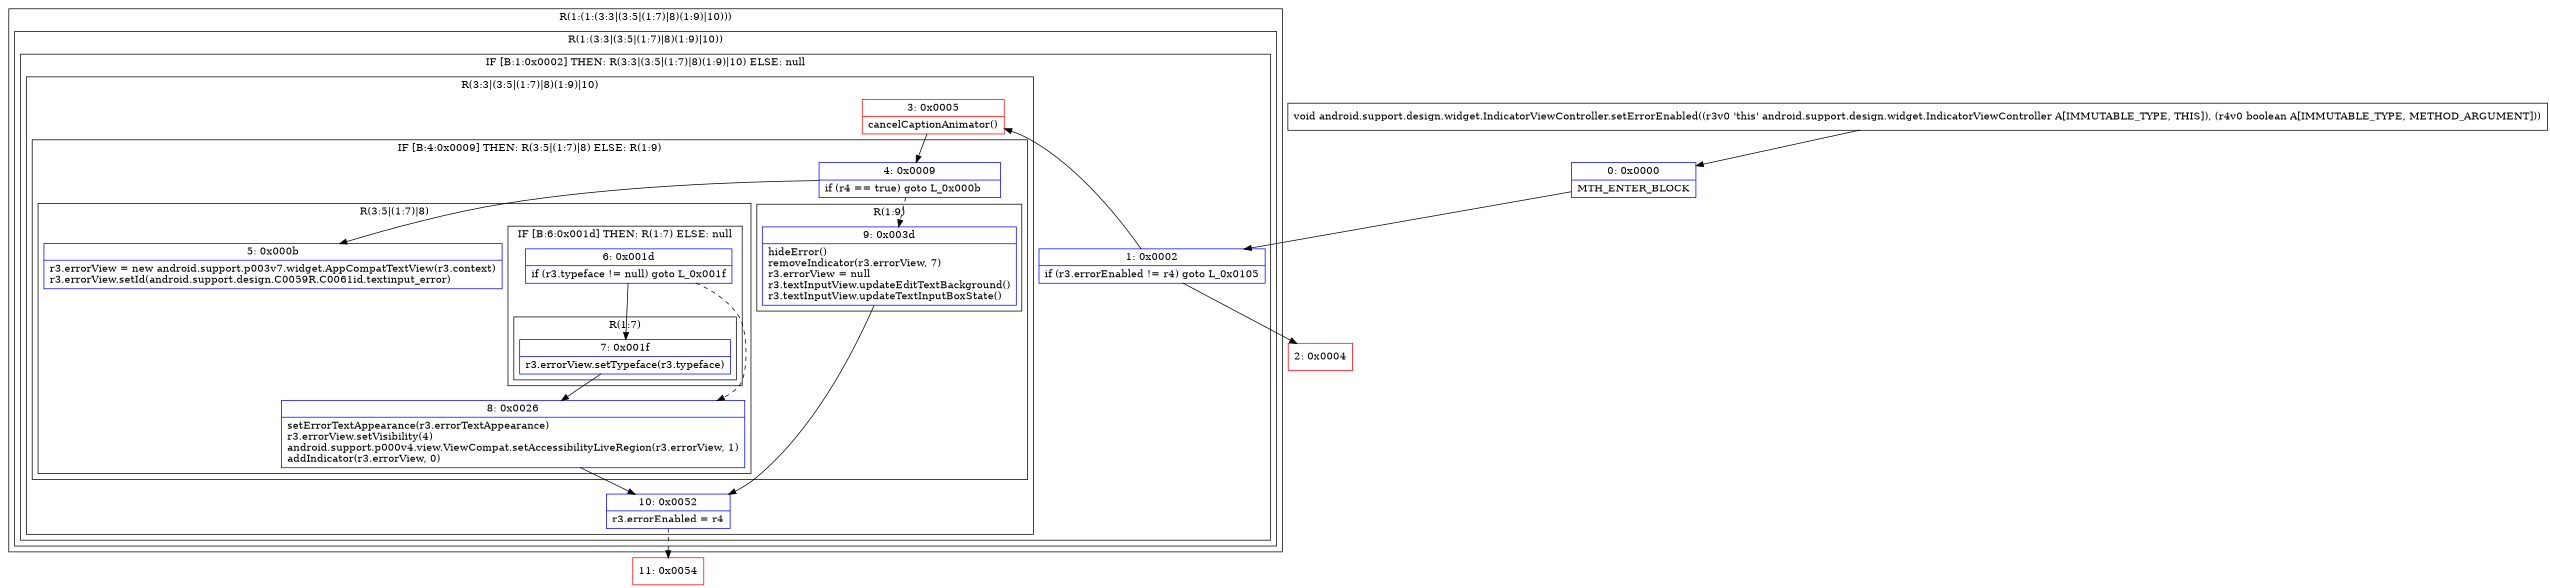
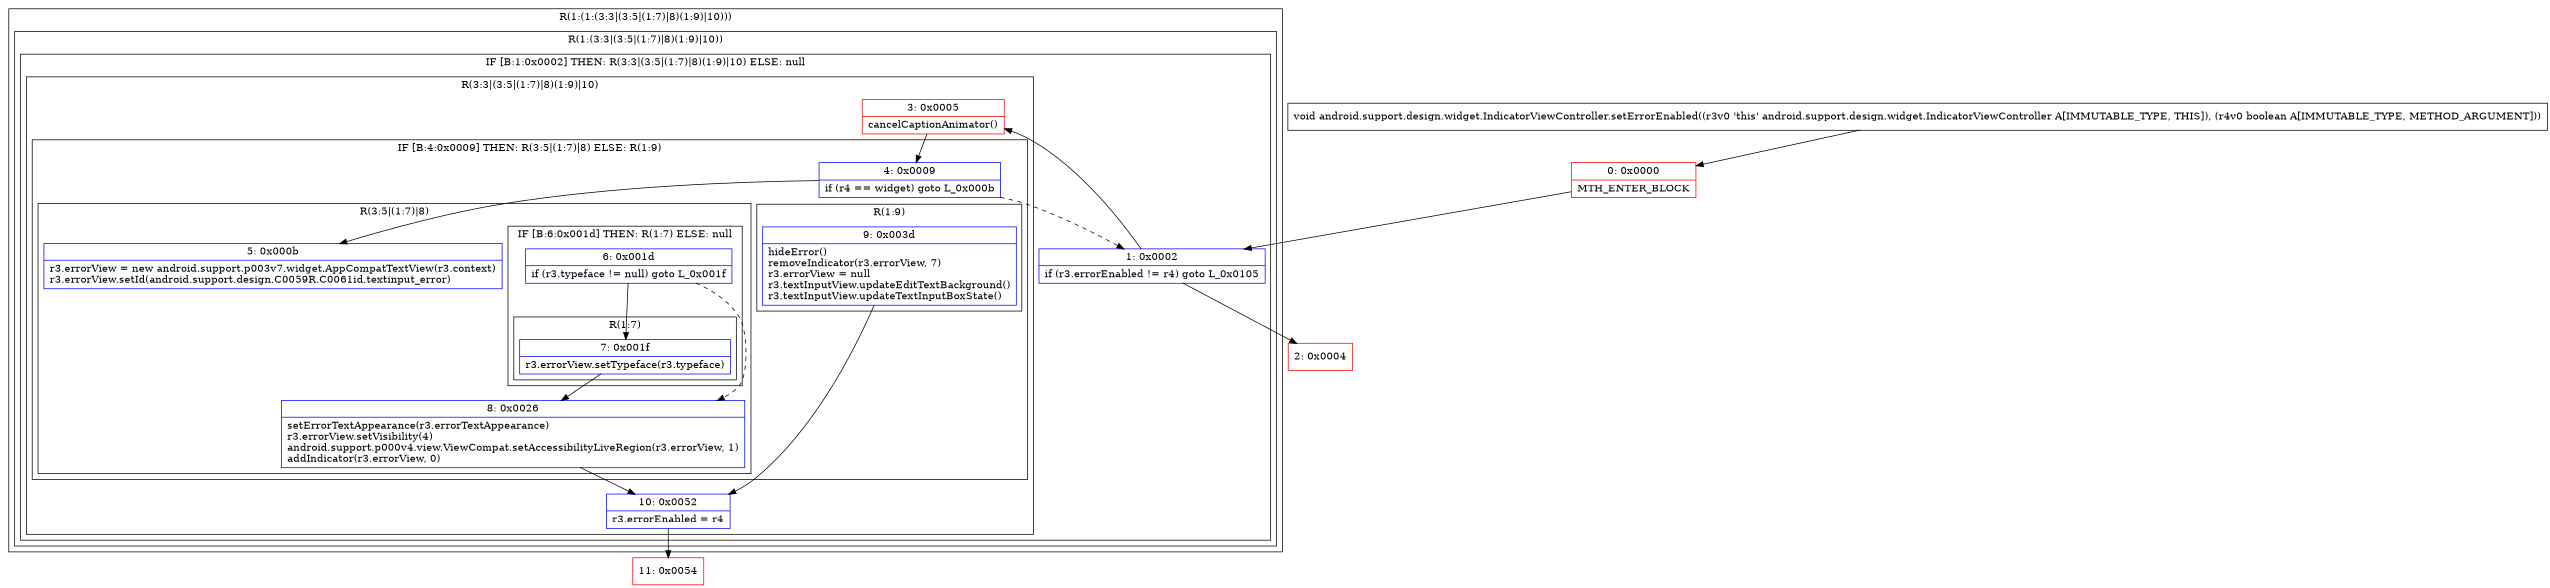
node "0: 0x0000": color blue -> red
node "4: 0x0009": text "if (r4 == true) goto L_0x000b" -> "if (r4 == widget) goto L_0x000b"
edge "4: 0x0009" -> "9: 0x003d": now "4: 0x0009" -> "1: 0x0002"
edge "10: 0x0052" -> "11: 0x0054": style dashed -> solid
